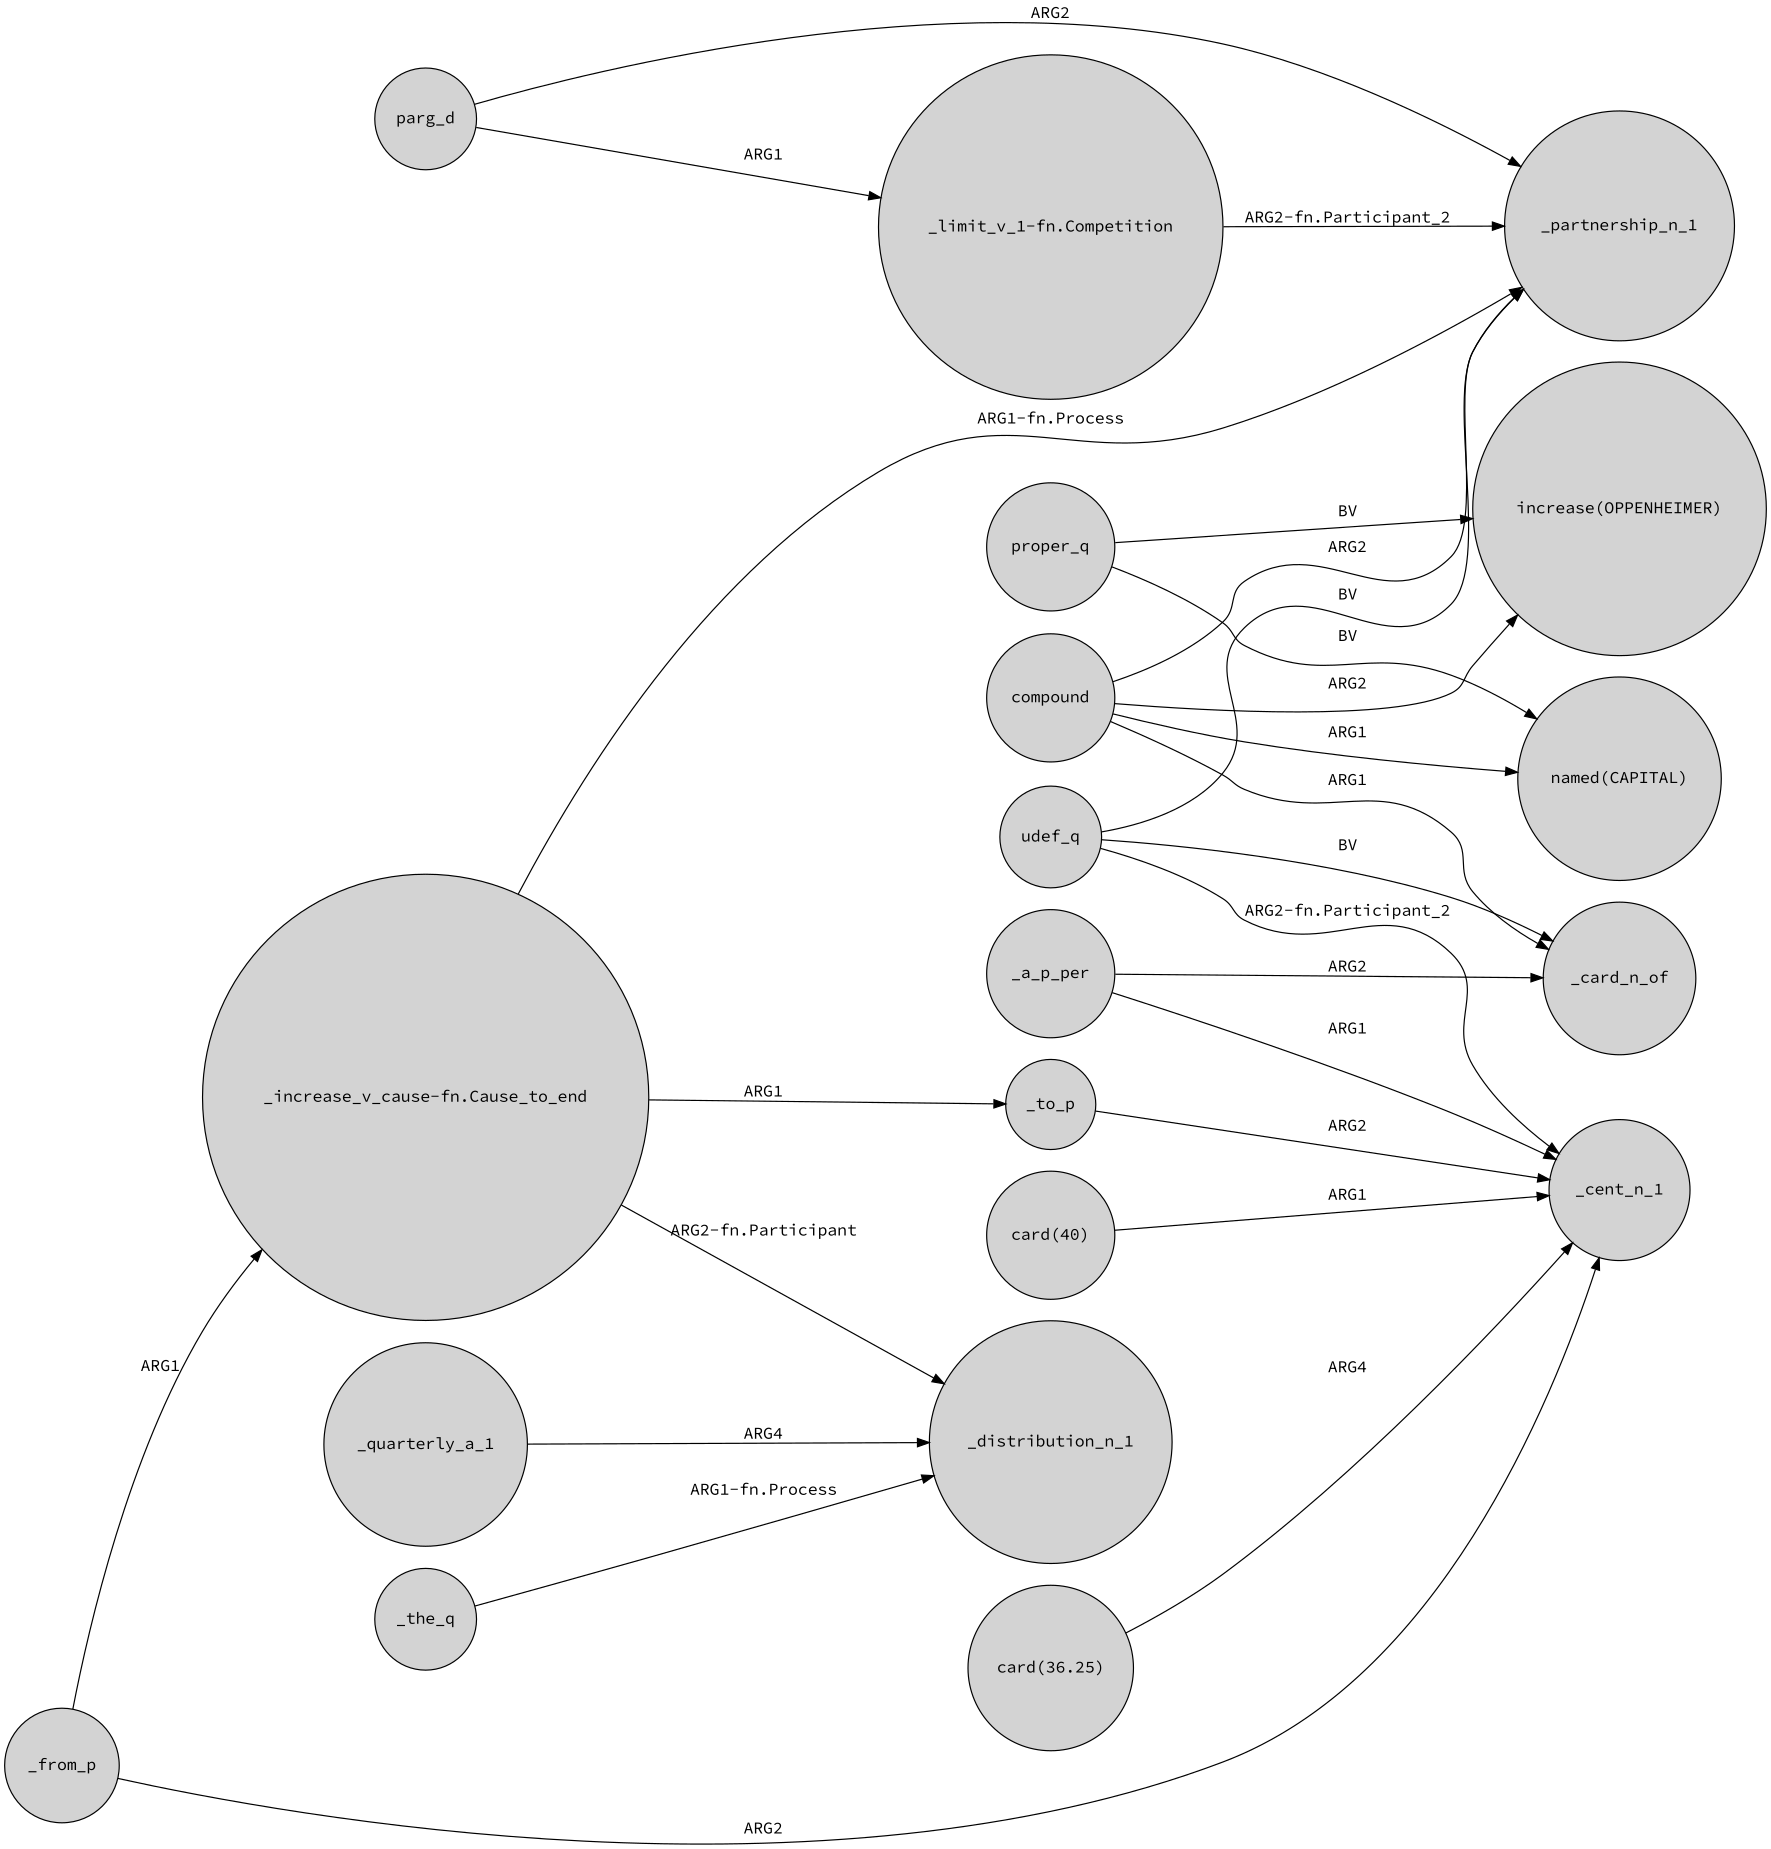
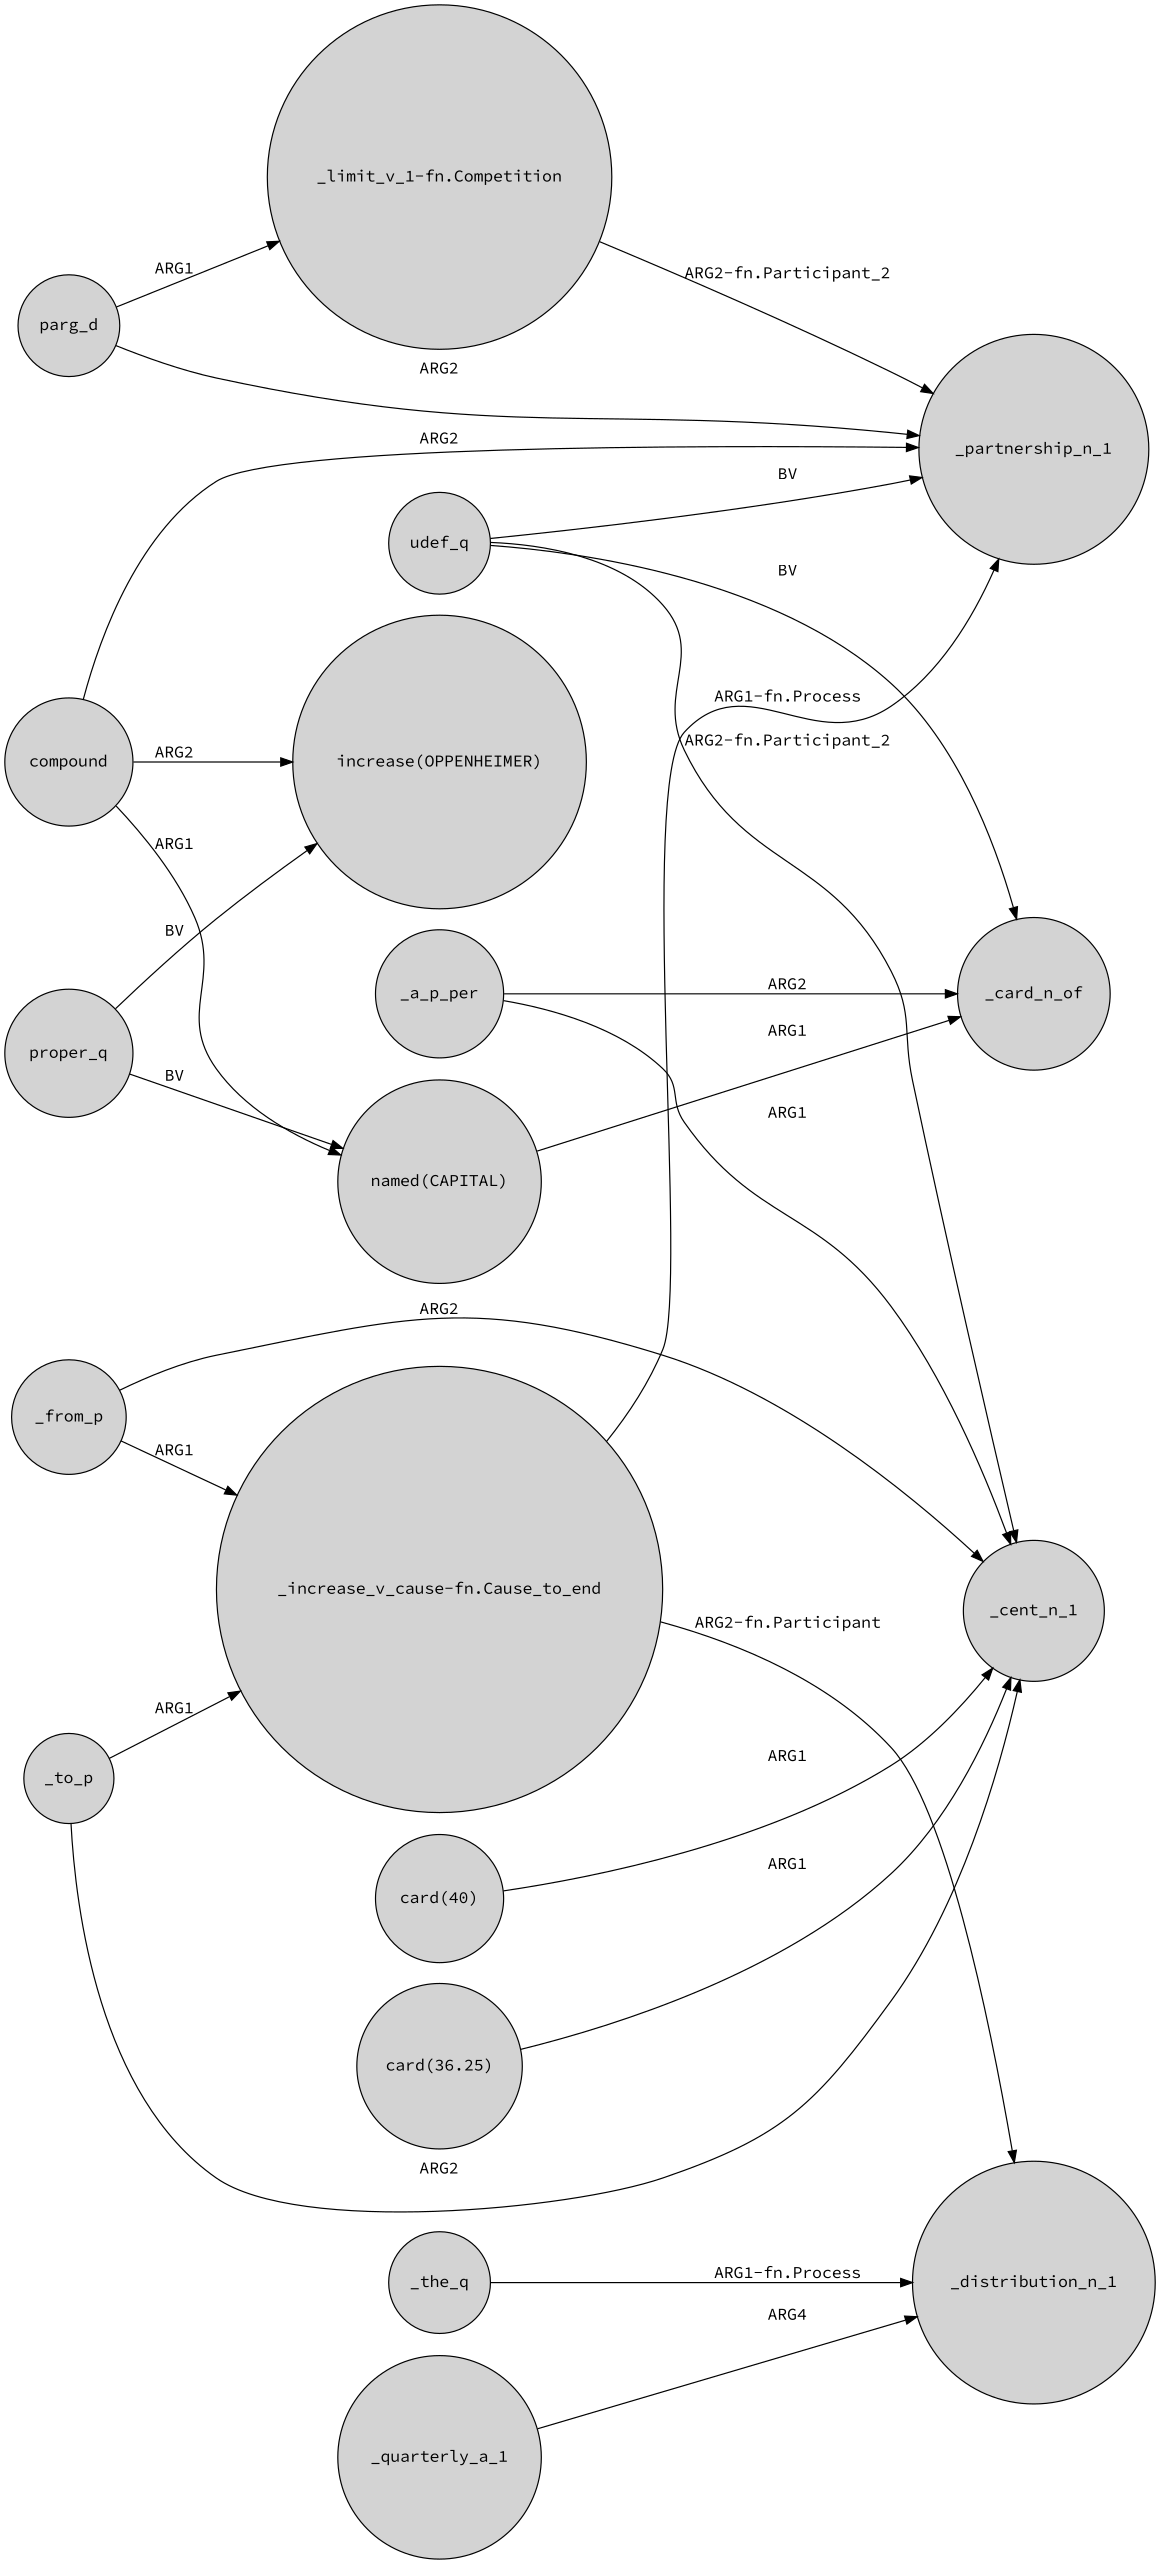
edge "compound" -> "_card_n_of": now "named(CAPITAL)" -> "_card_n_of"
edge "_increase_v_cause-fn.Cause_to_end" -> "_to_p": reversed
edge "card(36.25)" -> "_cent_n_1": label "ARG4" -> "ARG1"
